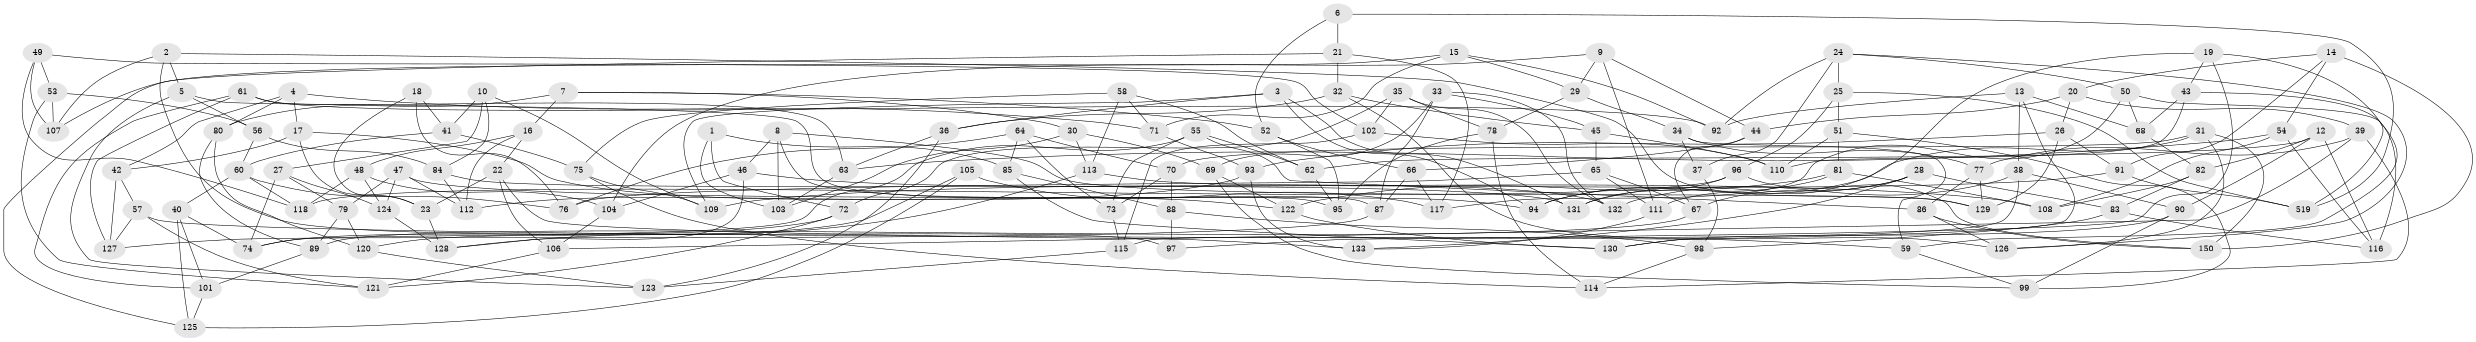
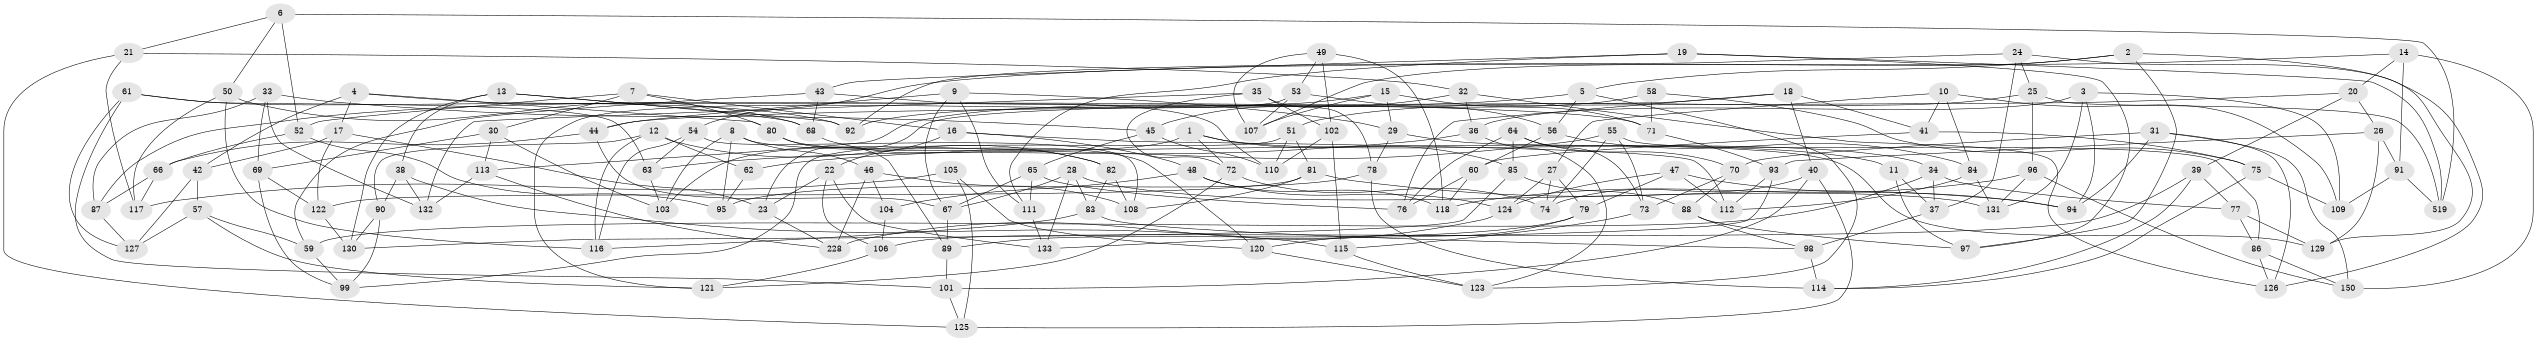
edge "24" -- "50": now "6" -- "50"
edge "9" -- "104": now "9" -- "67"
edge "58" -- "62": removed
node "11": added
edge "60" -- "40": now "18" -- "40"
node "128": label "128" -> "228"
